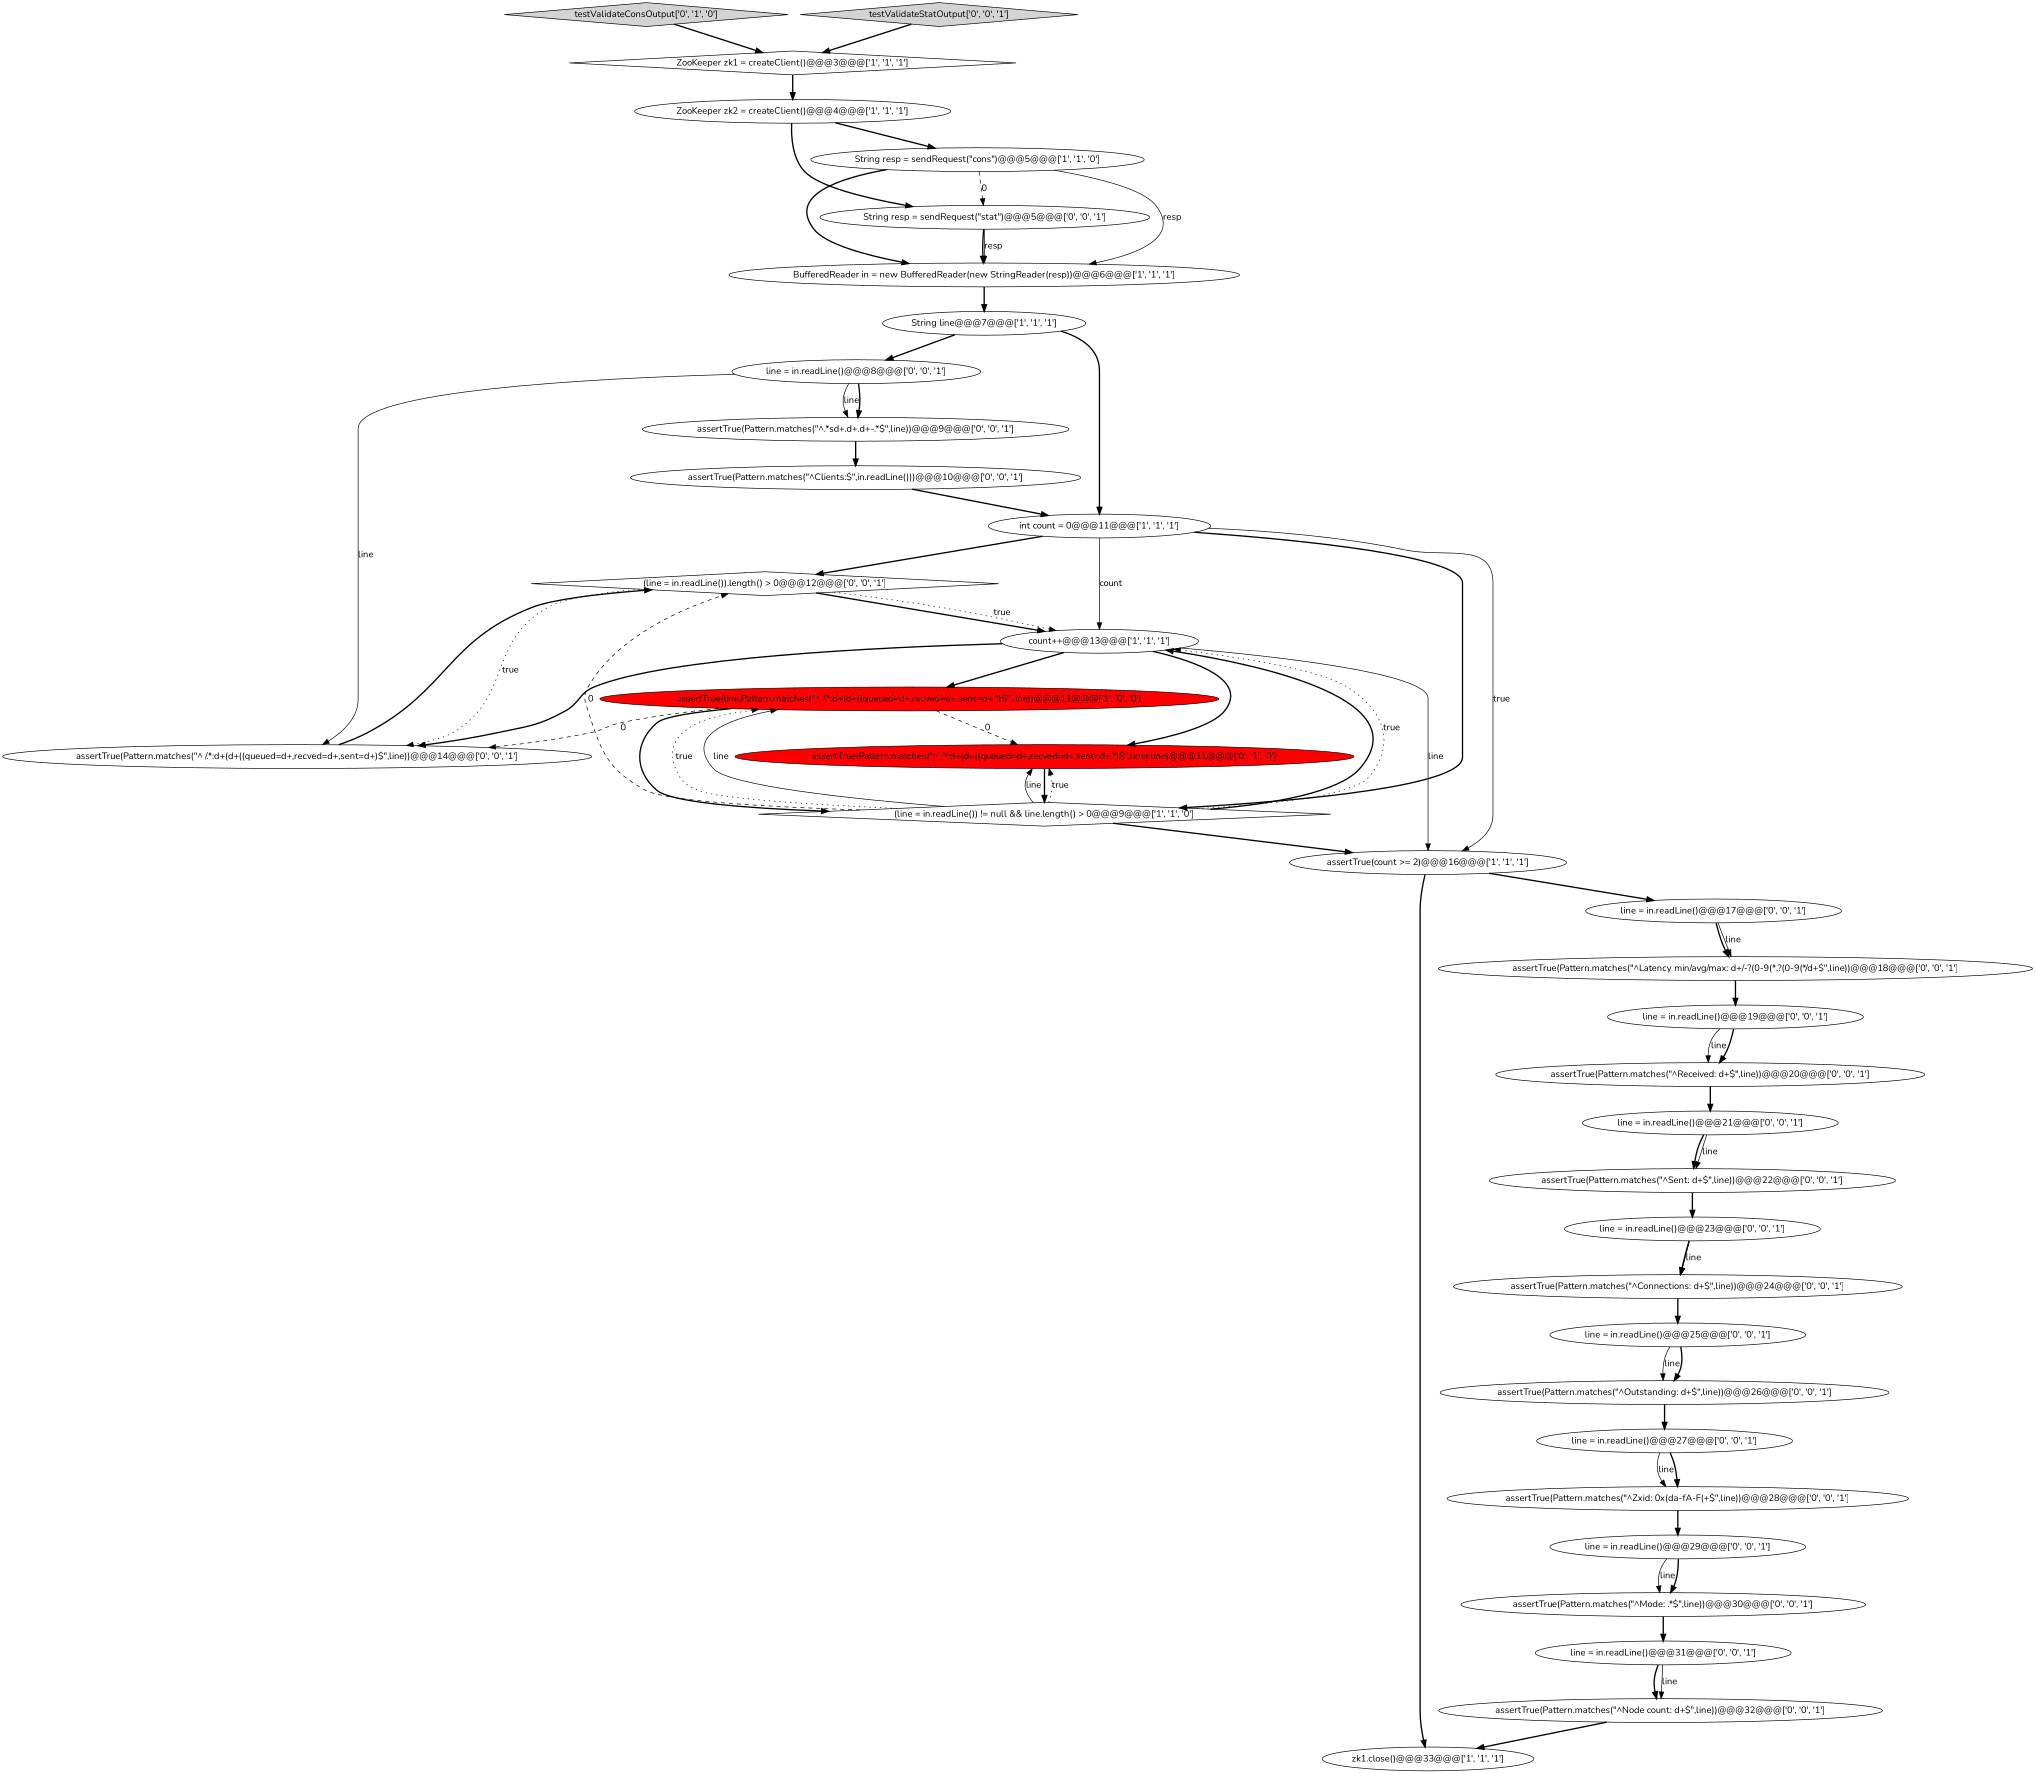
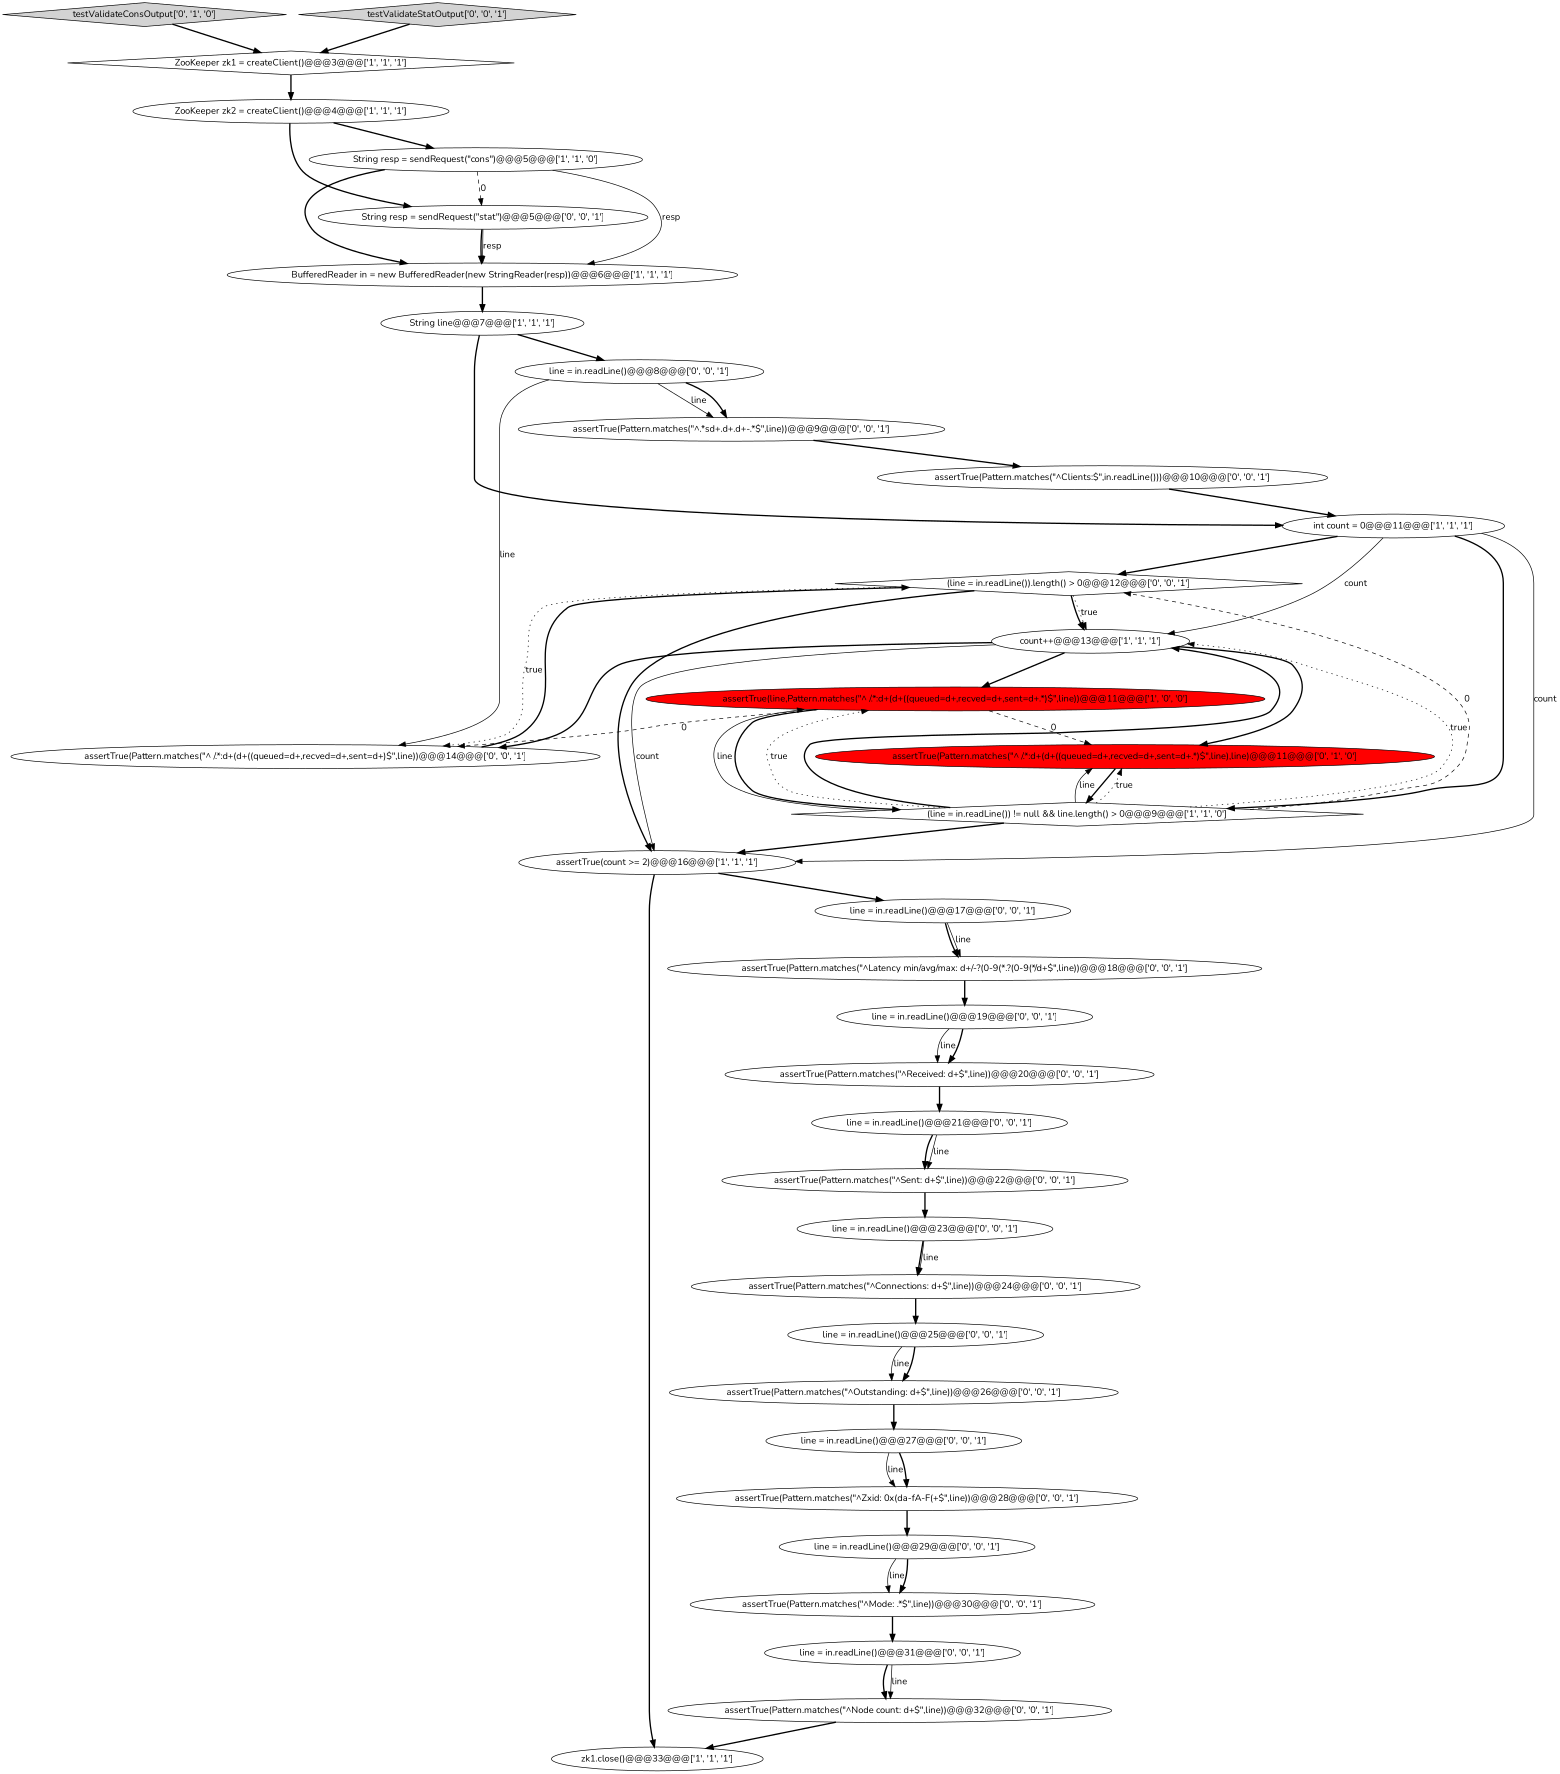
edge "(line = in.readLine()).length() > 0@@@12@@@['0', '0', '1']" -> "assertTrue(count >= 2)@@@16@@@['1', '1', '1']": added
edge "int count = 0@@@11@@@['1', '1', '1']" -> "assertTrue(count >= 2)@@@16@@@['1', '1', '1']": label "true" -> "count"
edge "count++@@@13@@@['1', '1', '1']" -> "assertTrue(count >= 2)@@@16@@@['1', '1', '1']": label "line" -> "count"
